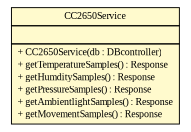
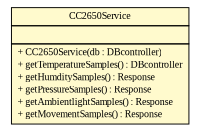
node "CC2650Service": text "+ getTemperatureSamples() : Response" -> "+ getTemperatureSamples() : DBcontroller"
